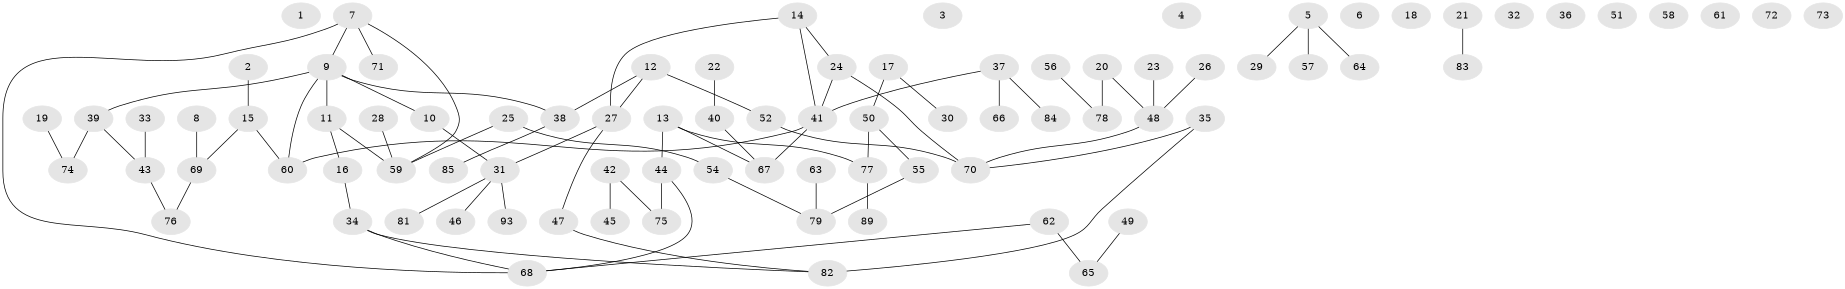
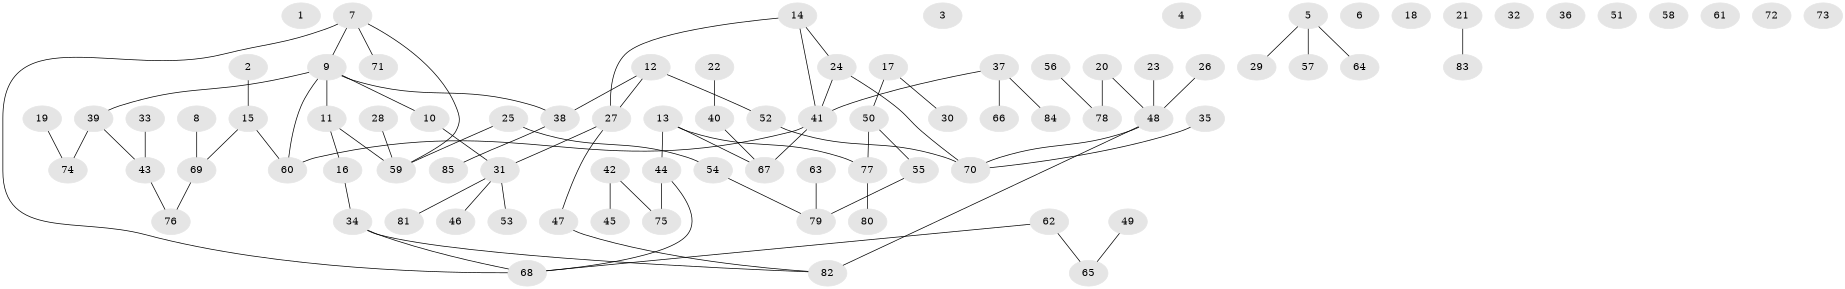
node "93": label "93" -> "53"
node "89": label "89" -> "80"
edge "35" -- "82": now "48" -- "82"
